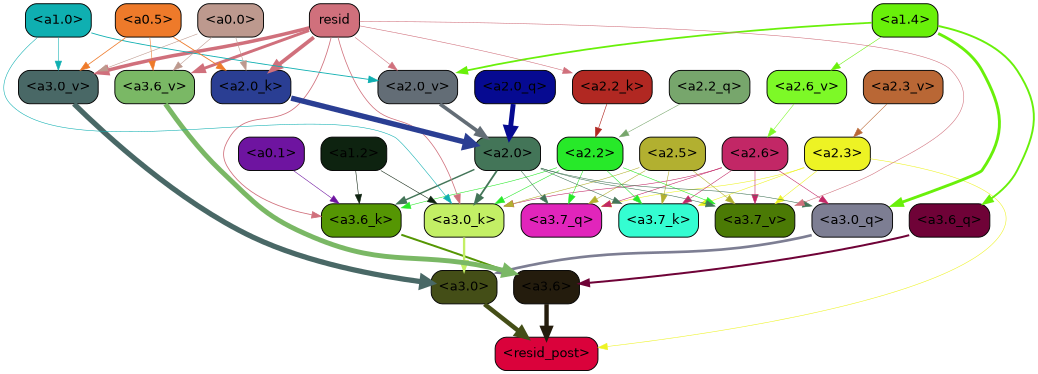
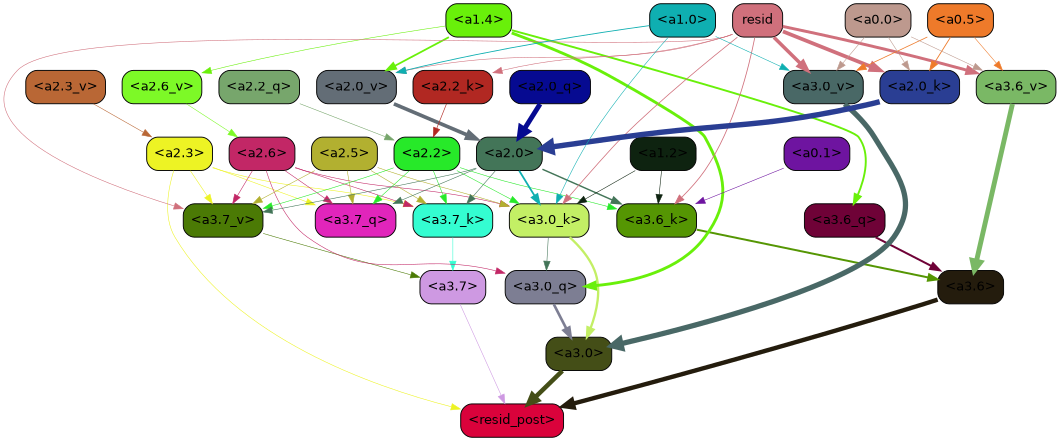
edge "<a2.0>" -> "<a3.0_k>": color #437558 -> #0fafb1
edge "<a2.0>" -> "<a3.0_q>": now "<a3.0_k>" -> "<a3.0_q>"
node "<a3.7>": added
